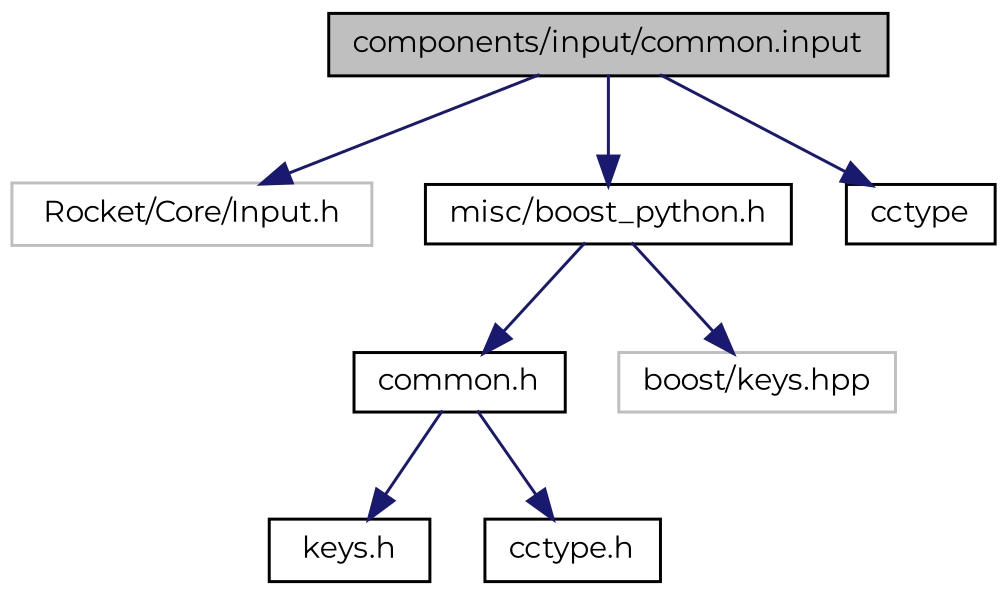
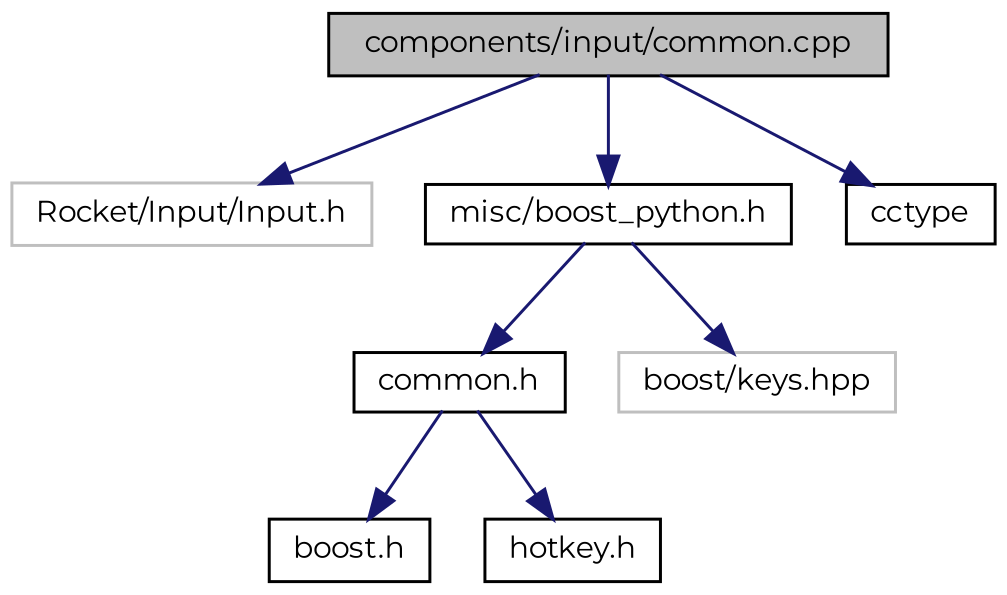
node "components/input/common.input": label "components/input/common.input" -> "components/input/common.cpp"
node "Rocket/Core/Input.h": label "Rocket/Core/Input.h" -> "Rocket/Input/Input.h"
node "keys.h": label "keys.h" -> "boost.h"
node "cctype.h": label "cctype.h" -> "hotkey.h"
